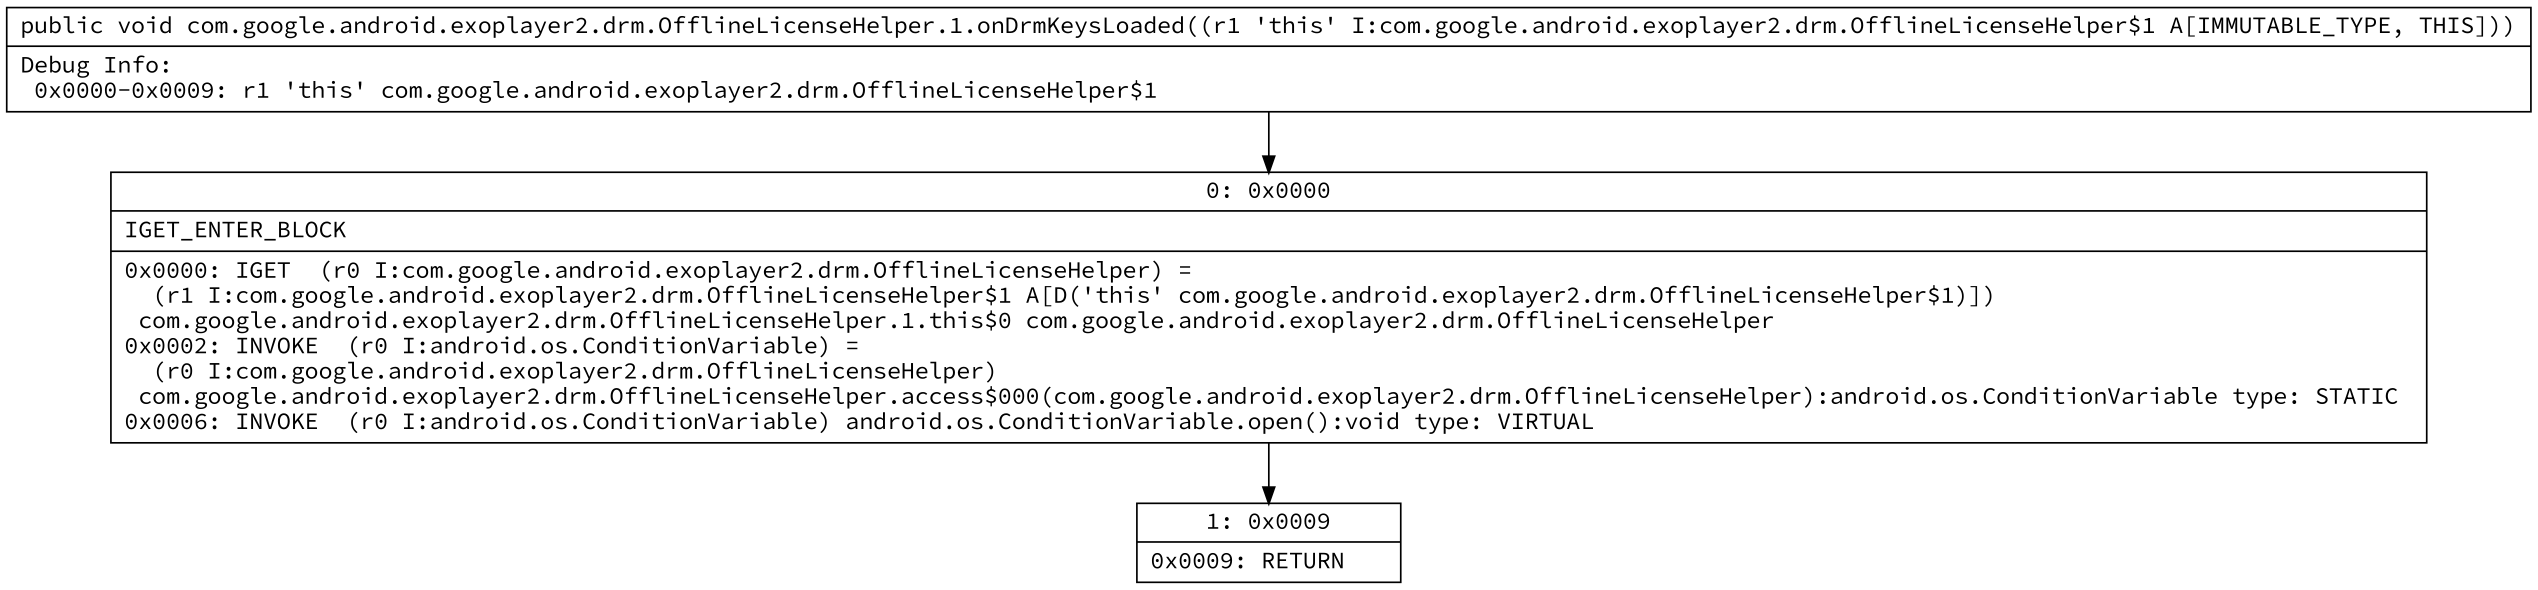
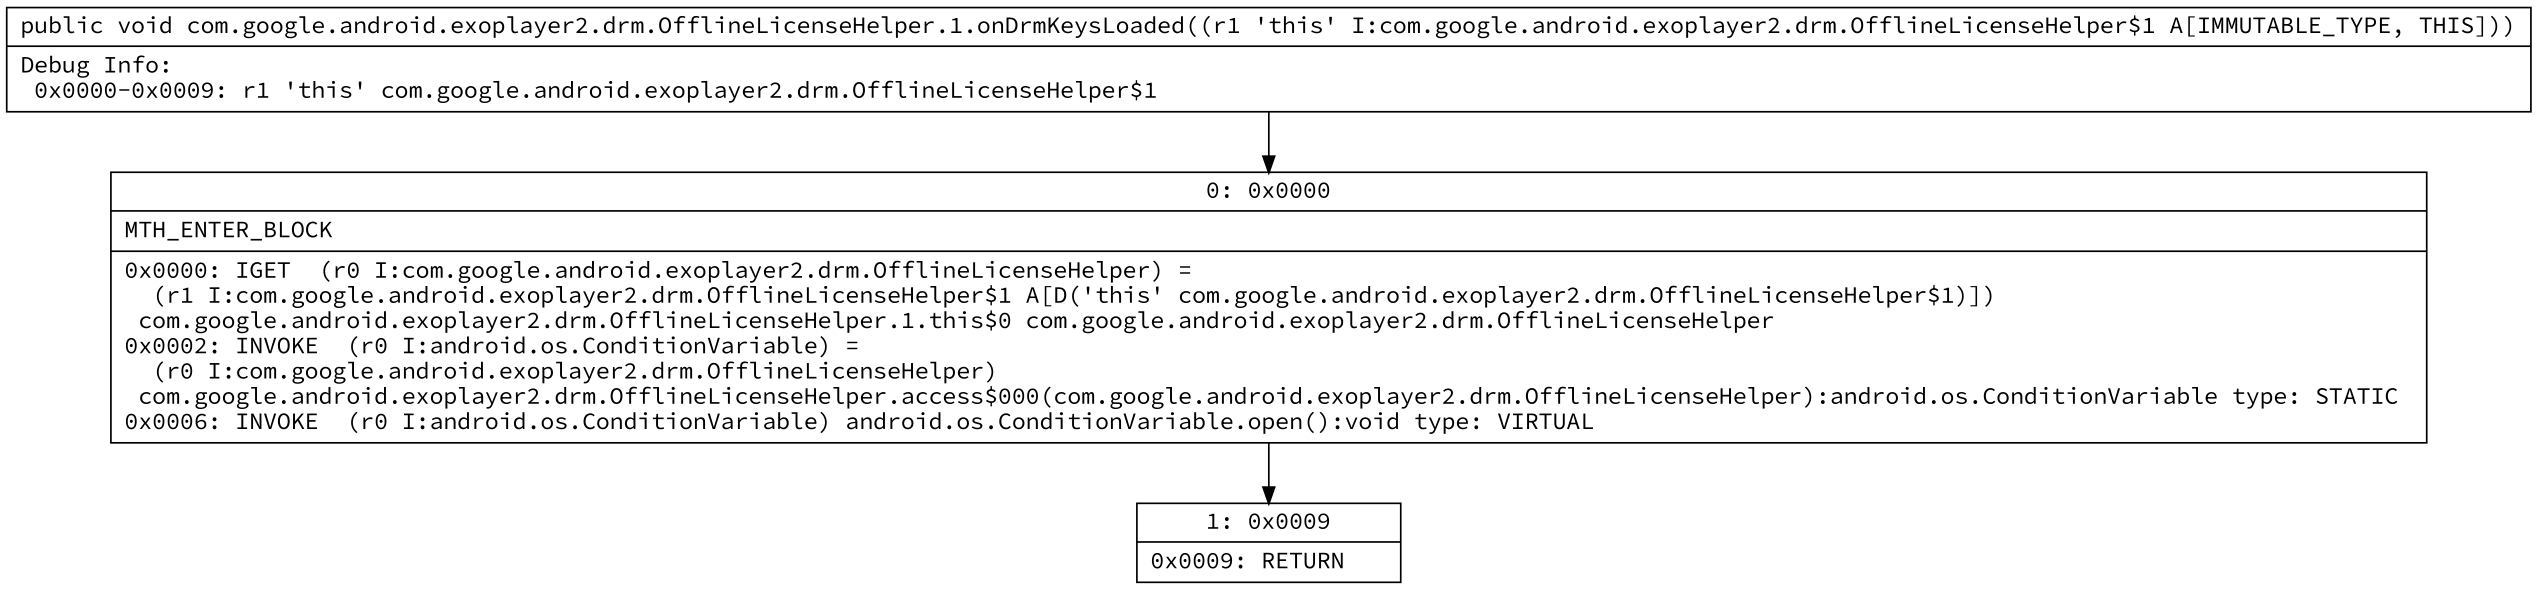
node "0: 0x0000": text "IGET_ENTER_BLOCK" -> "MTH_ENTER_BLOCK"
